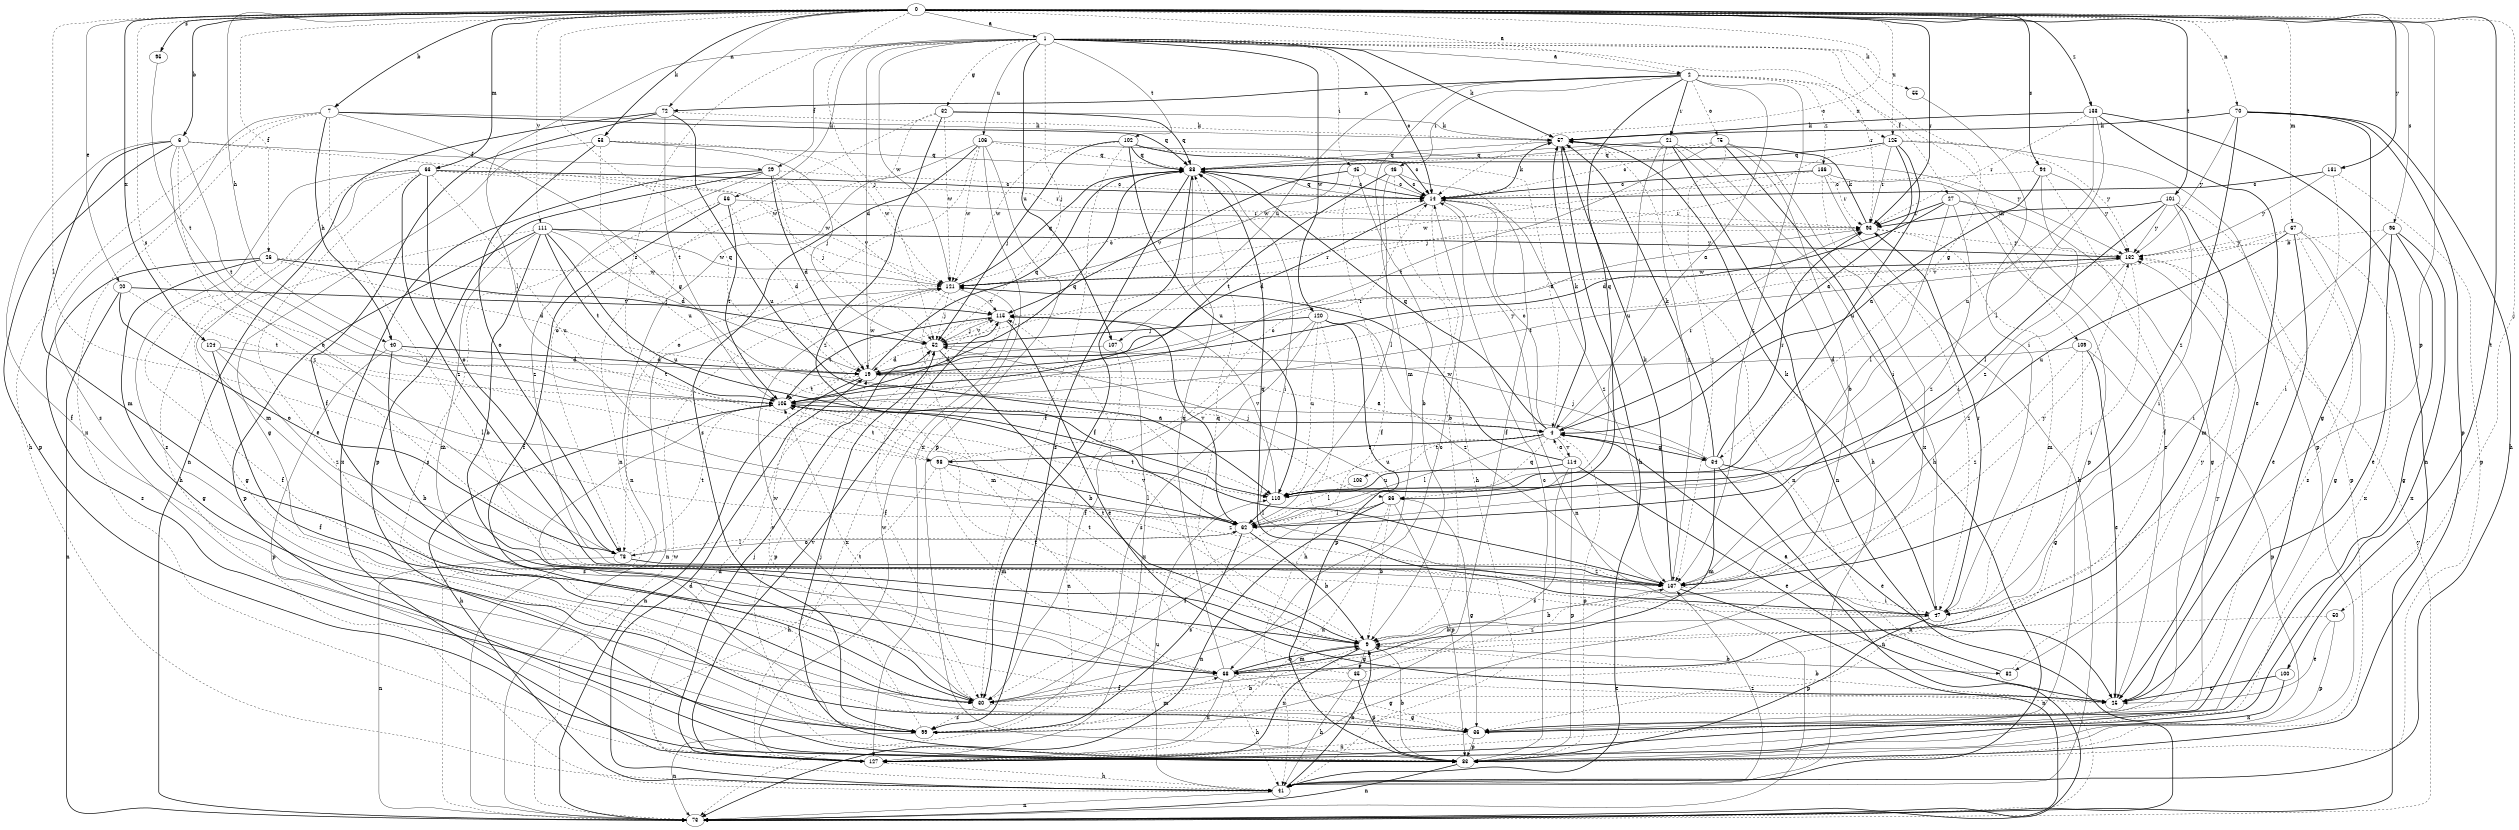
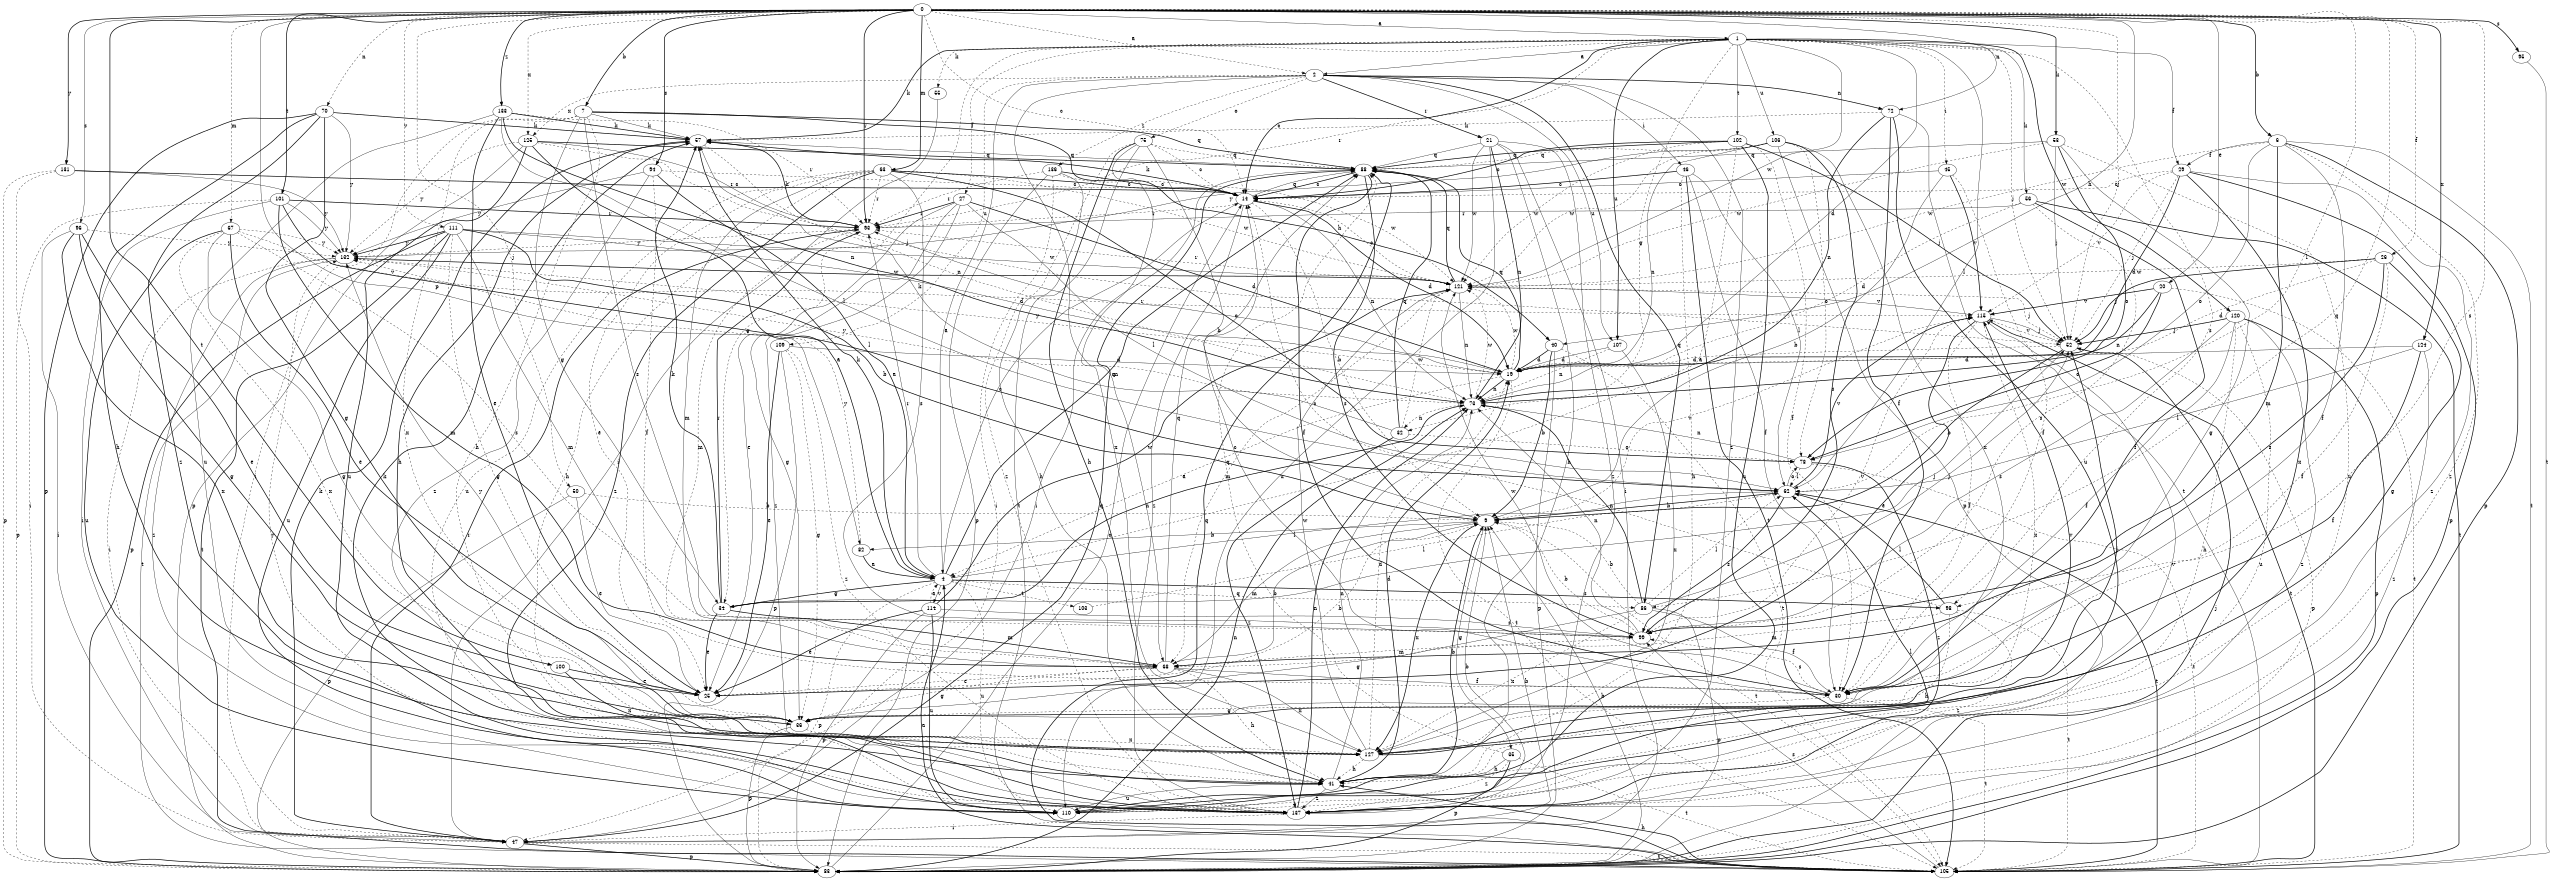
edge "96" -> "132": label "b" -> "y"
edge "32" -> "73": reversed
edge "68" -> "9": style bold -> solid
